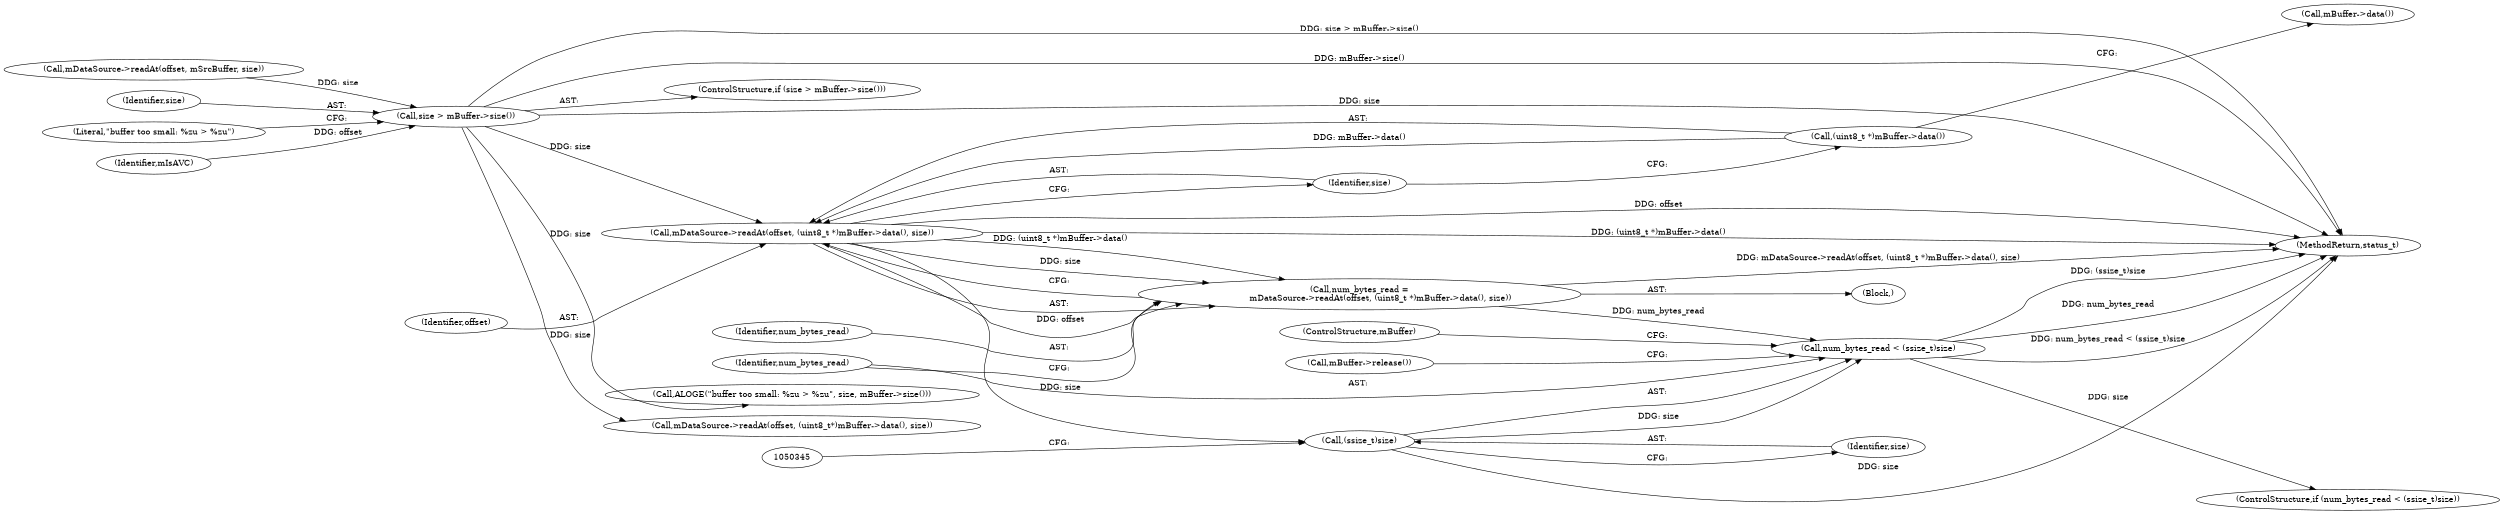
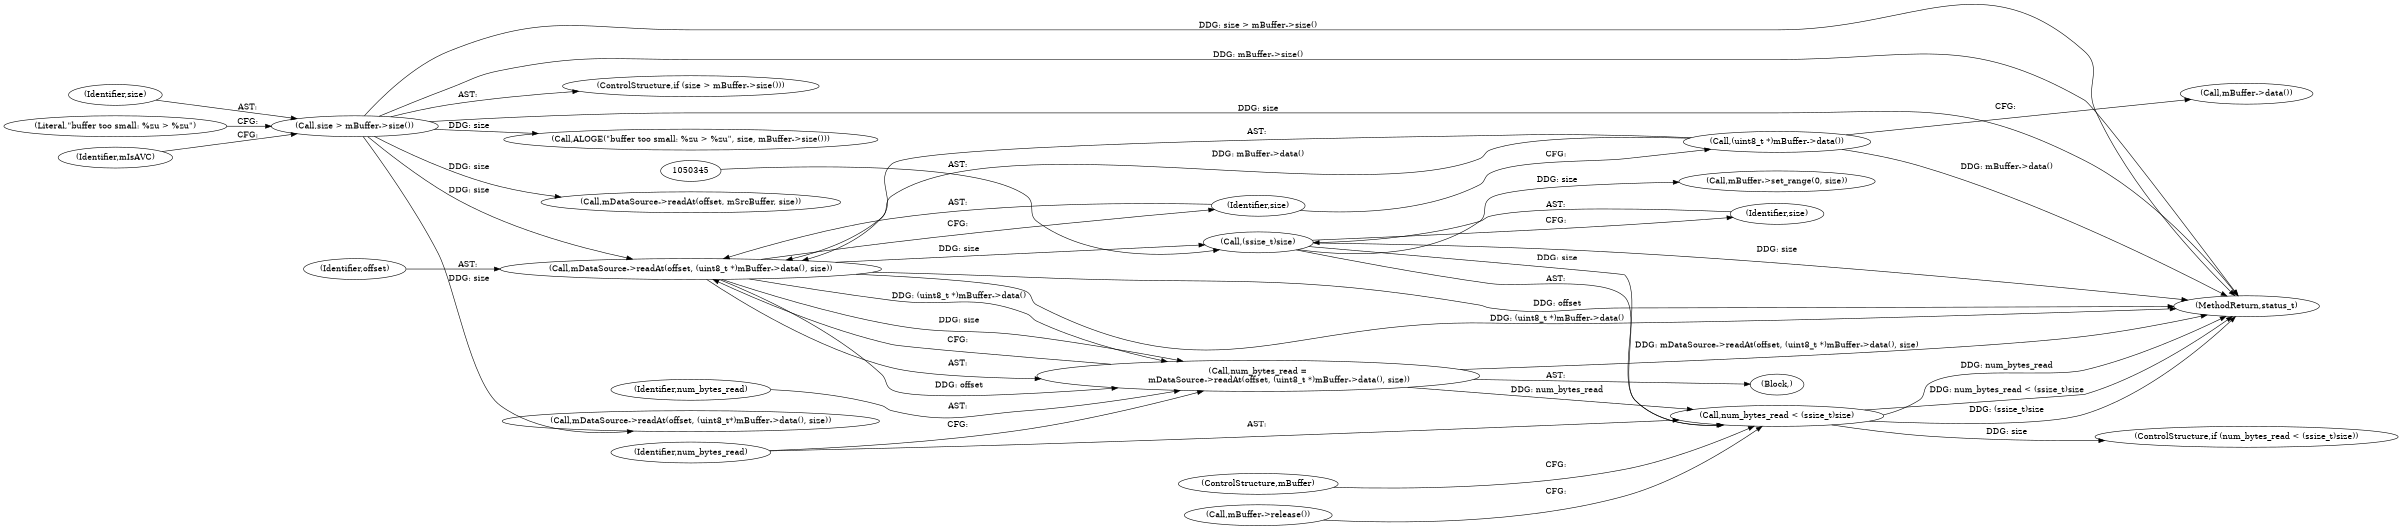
edge "(Call,mDataSource->readAt(offset, mSrcBuffer, size))" -> "(Call,size > mBuffer->size())": reversed
edge "(Identifier,mIsAVC)" -> "(Call,size > mBuffer->size())": label "DDG: offset" -> "CFG: "
node "(Call,mBuffer->set_range(0, size))": added
edge "(Call,(uint8_t *)mBuffer->data())" -> "(MethodReturn,status_t)": added, label "DDG: mBuffer->data()"
edge "1050345" -> "(Call,(ssize_t)size)": label "CFG: " -> "AST: "
